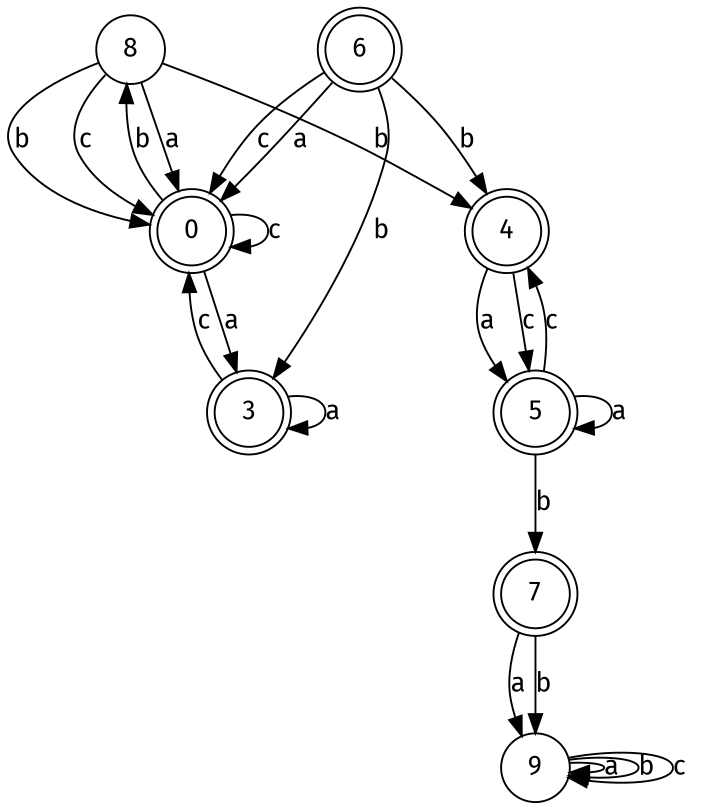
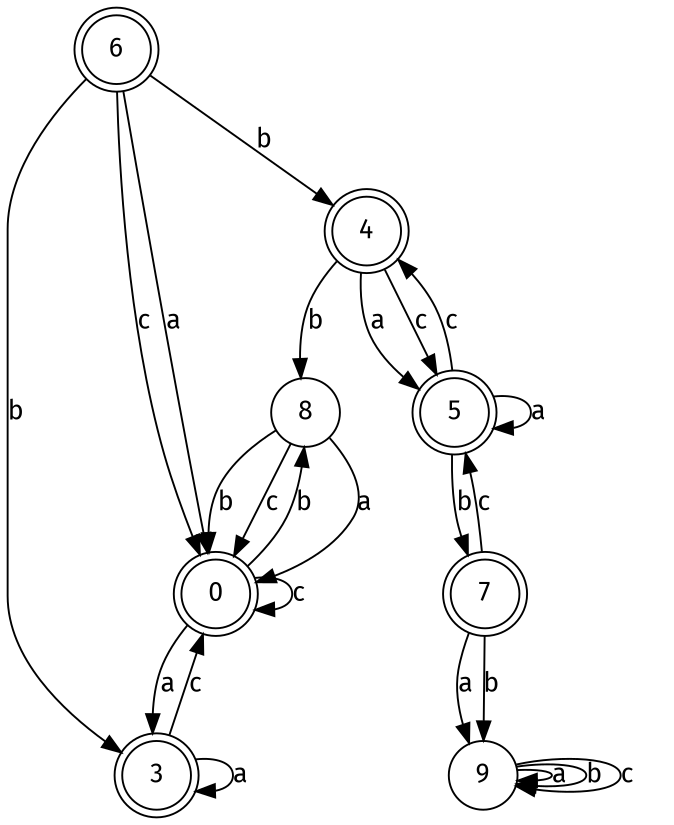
edge "8" -> "4": reversed
edge "7" -> "5": added, label "c"
